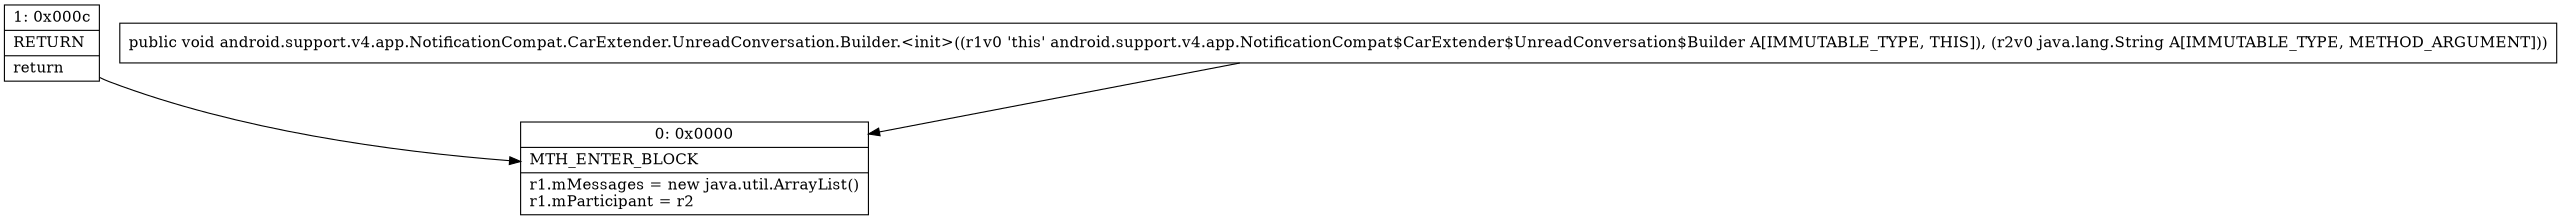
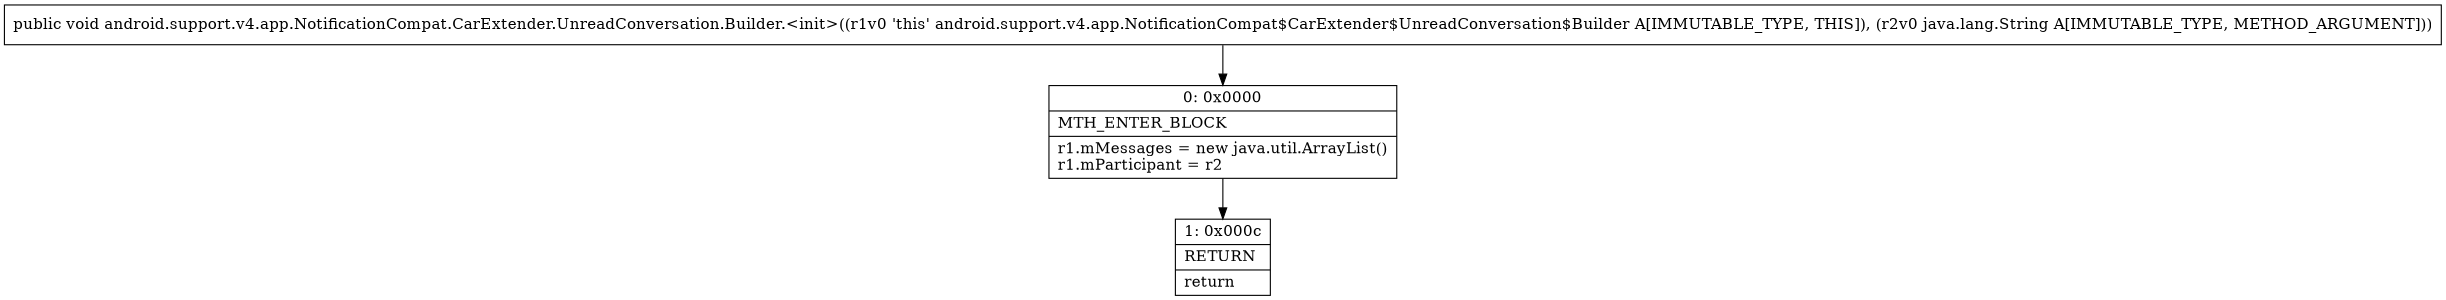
edge "1: 0x000c" -> "0: 0x0000": reversed
